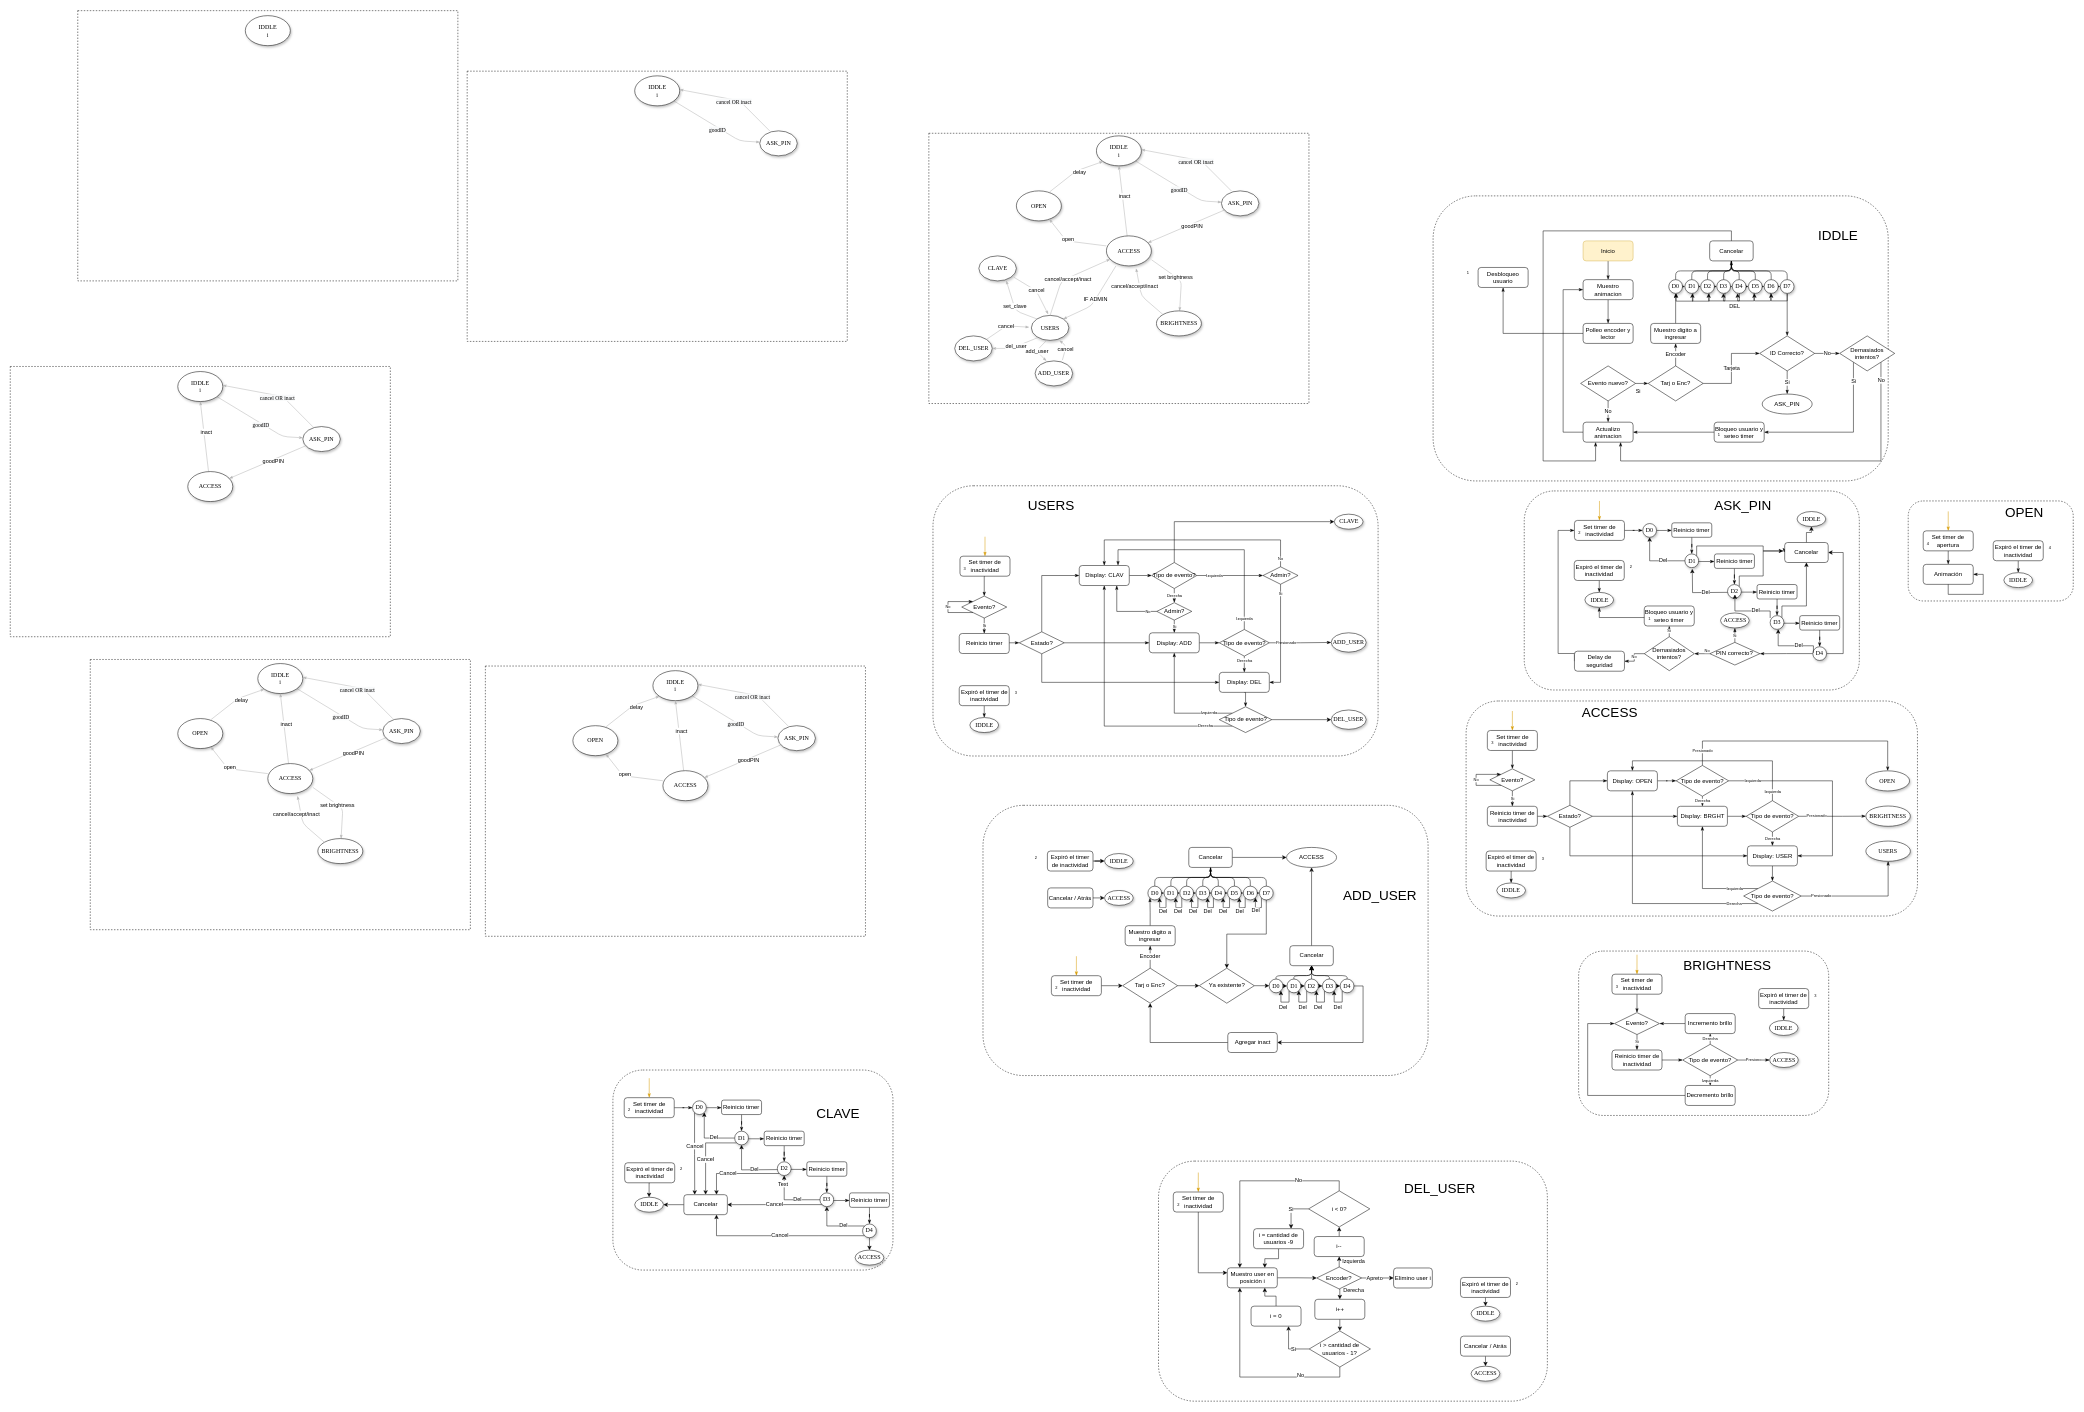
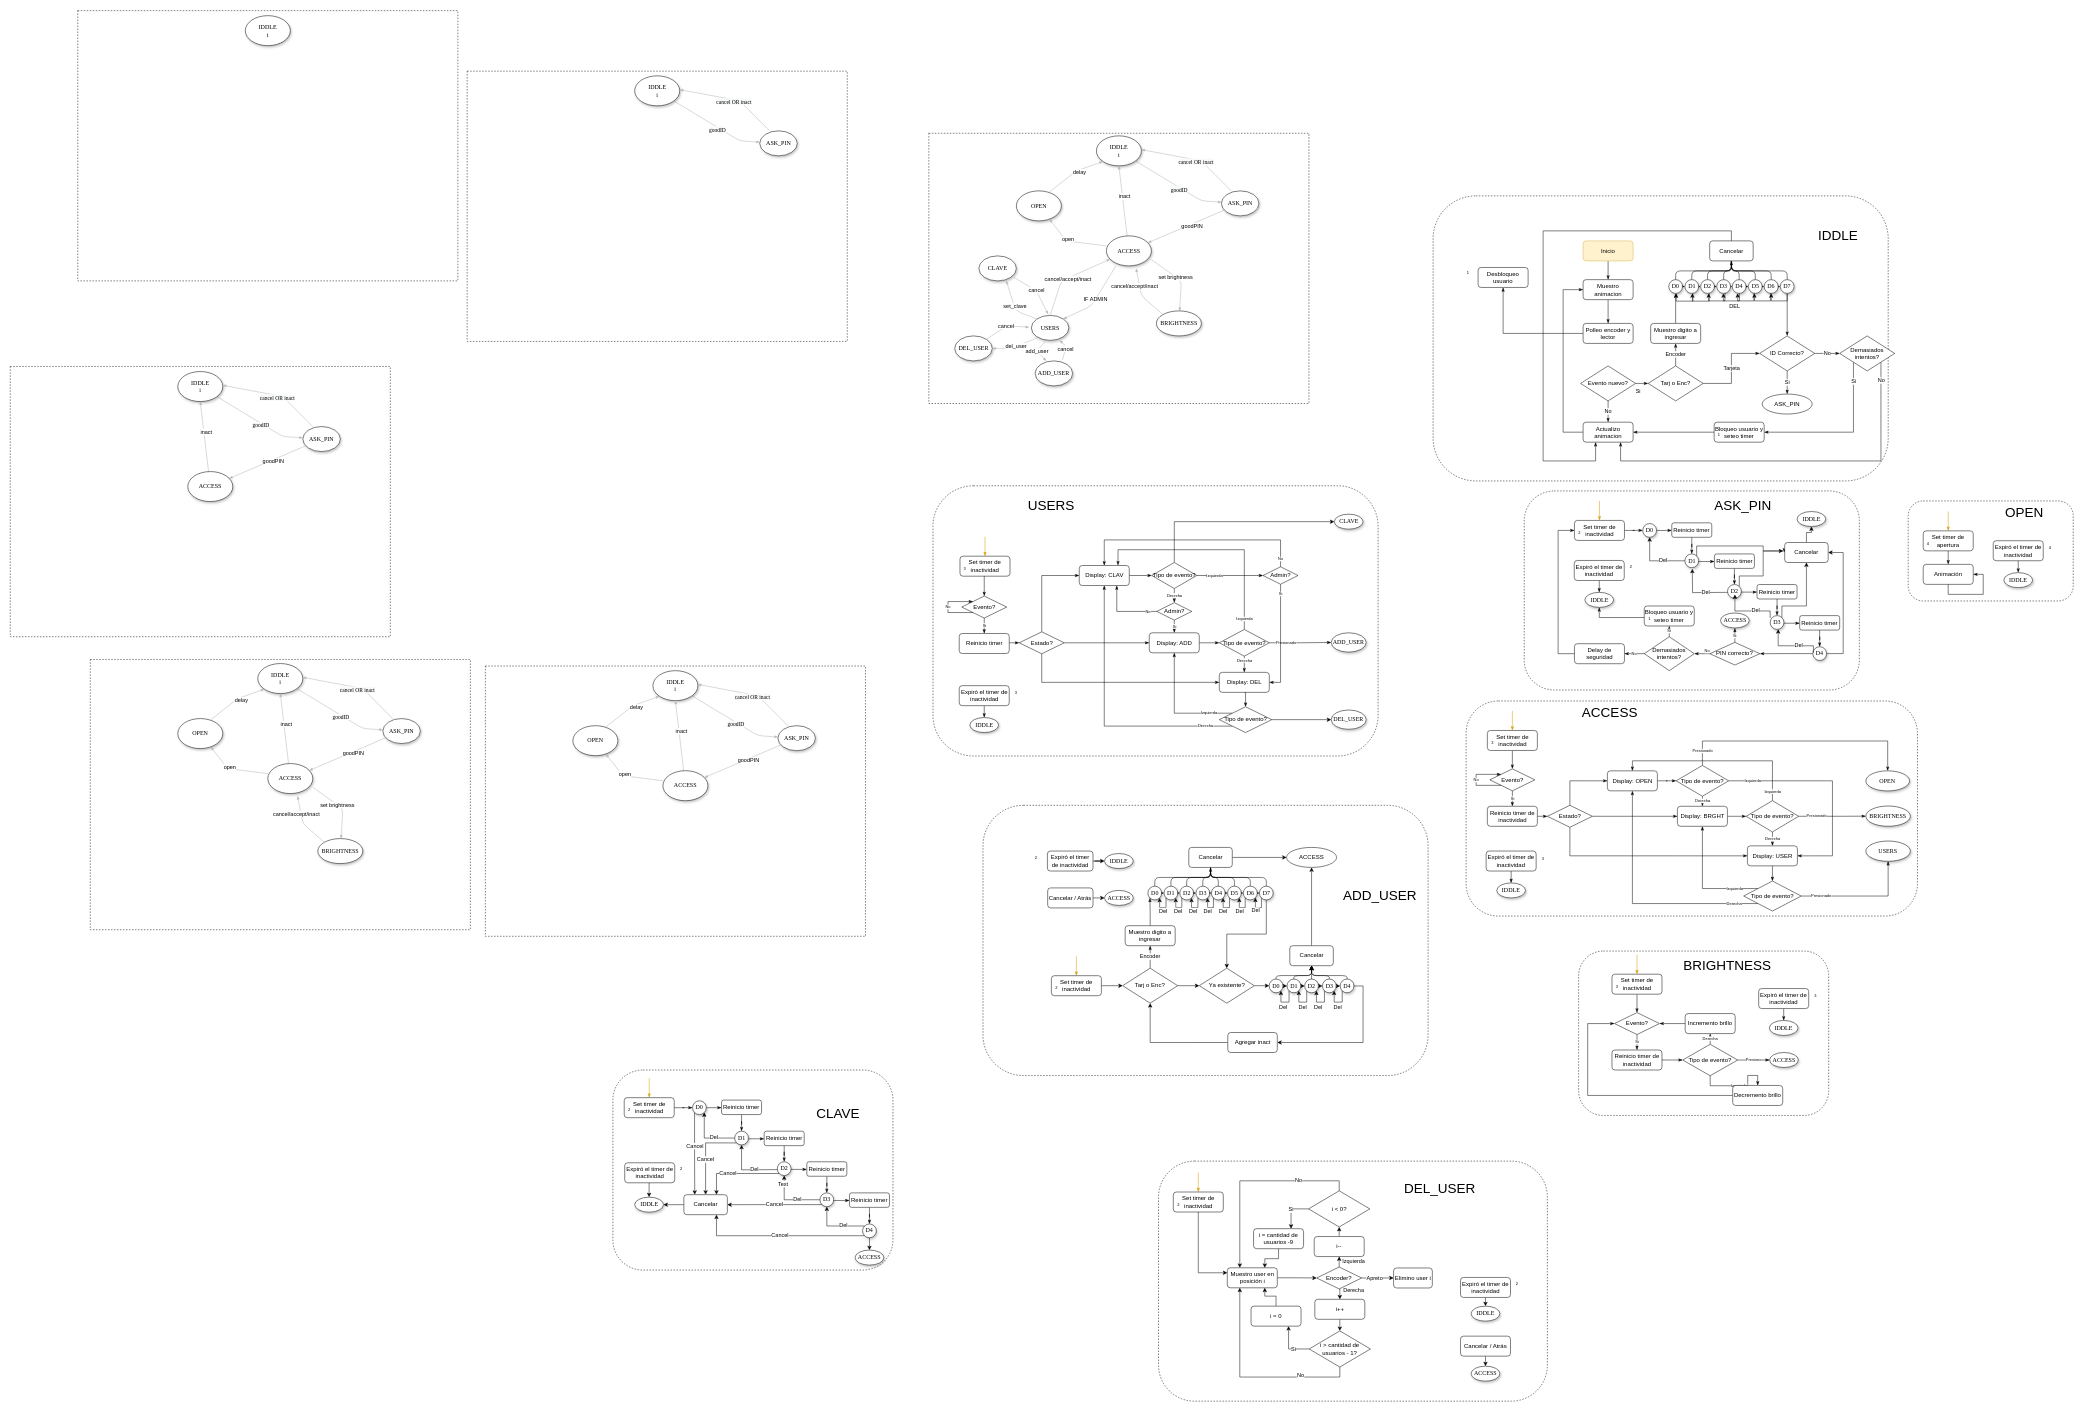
node "Delay de seguridad": moved (1599, 661) -> (1599, 653)
node "Decremento brillo": moved (1710, 1095) -> (1757, 1095)
